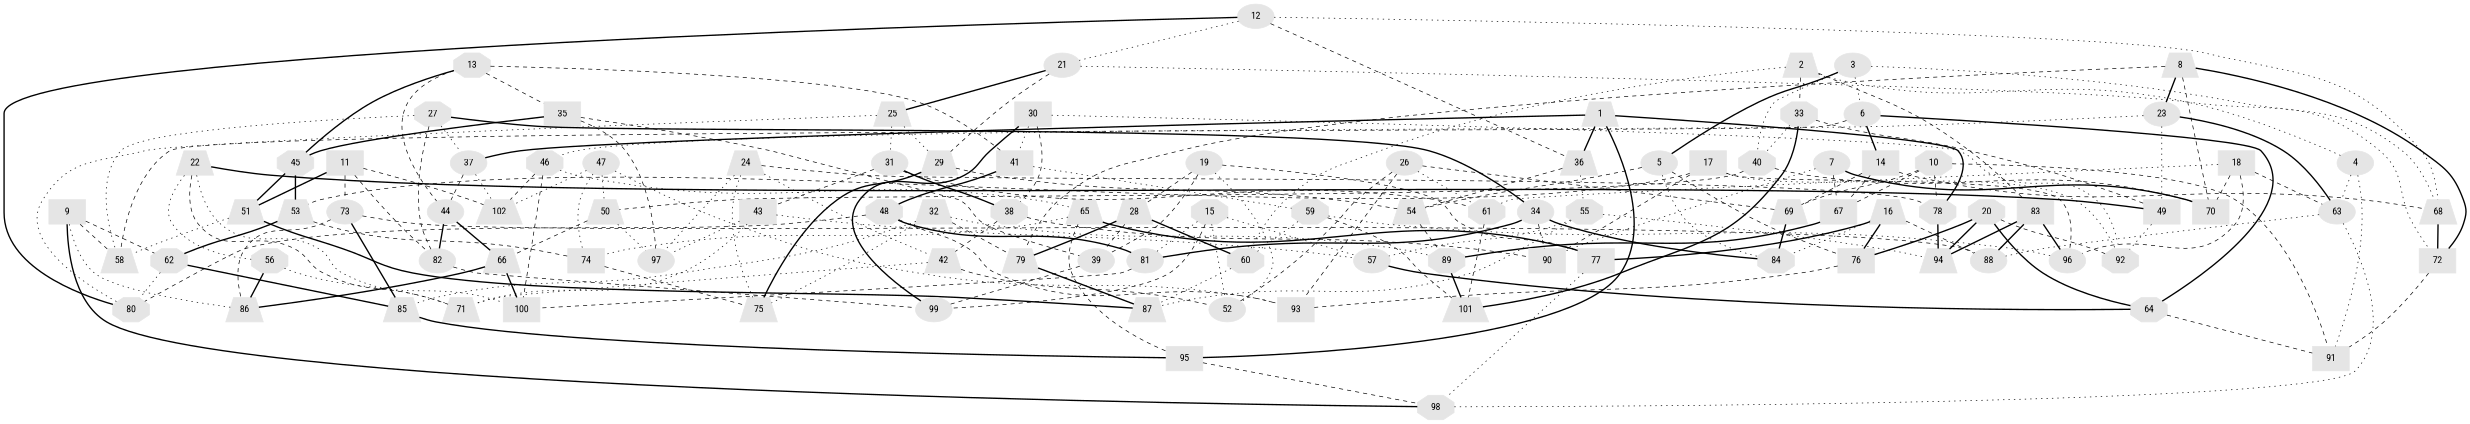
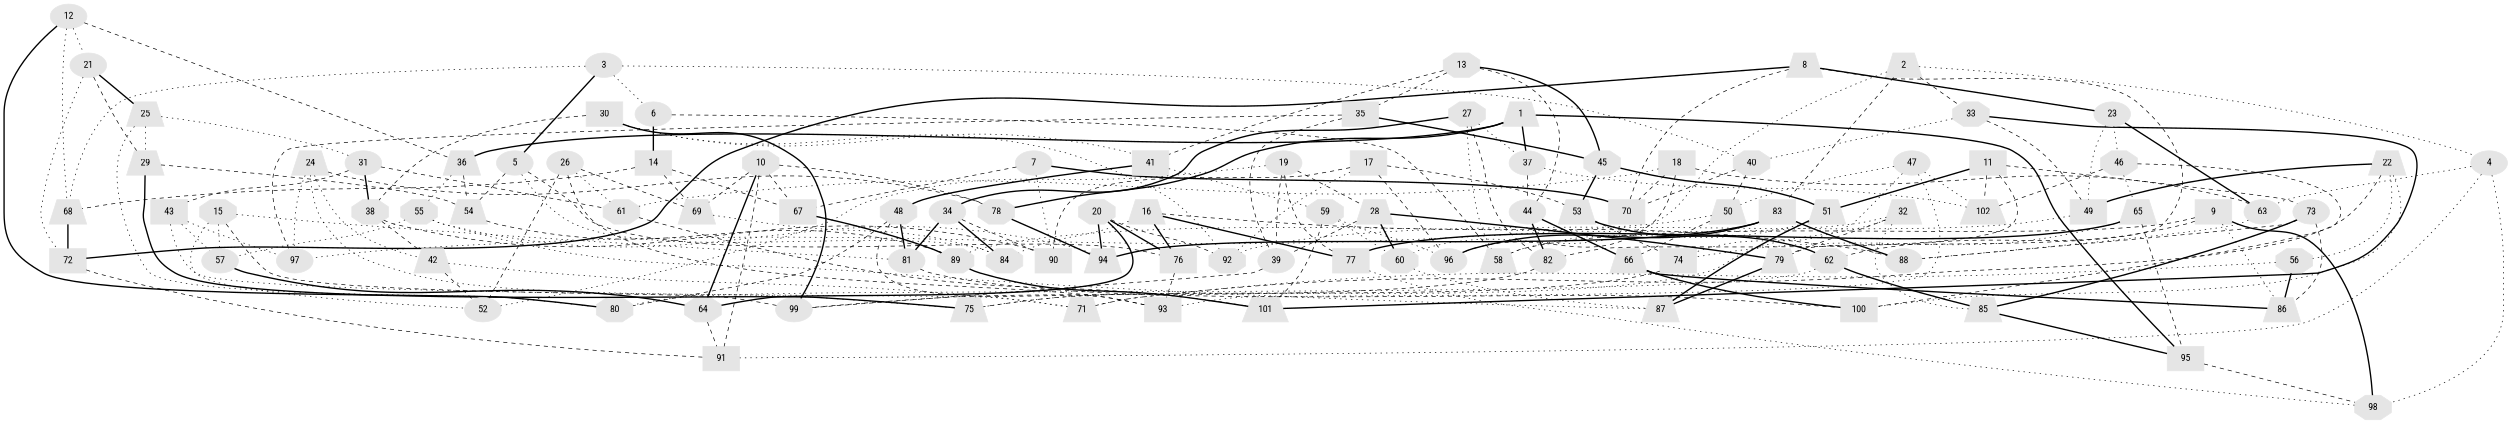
edge "6" -- "64": now "10" -- "64"
edge "69" -- "84": style bold -> dotted
edge "63" -- "98": now "4" -- "98"
